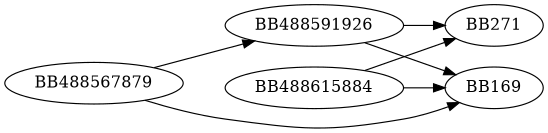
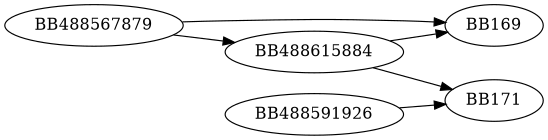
node "BB271": label "BB271" -> "BB171"
edge "BB488567879" -> "BB488591926": now "BB488567879" -> "BB488615884"
edge "BB488591926" -> "BB169": removed
